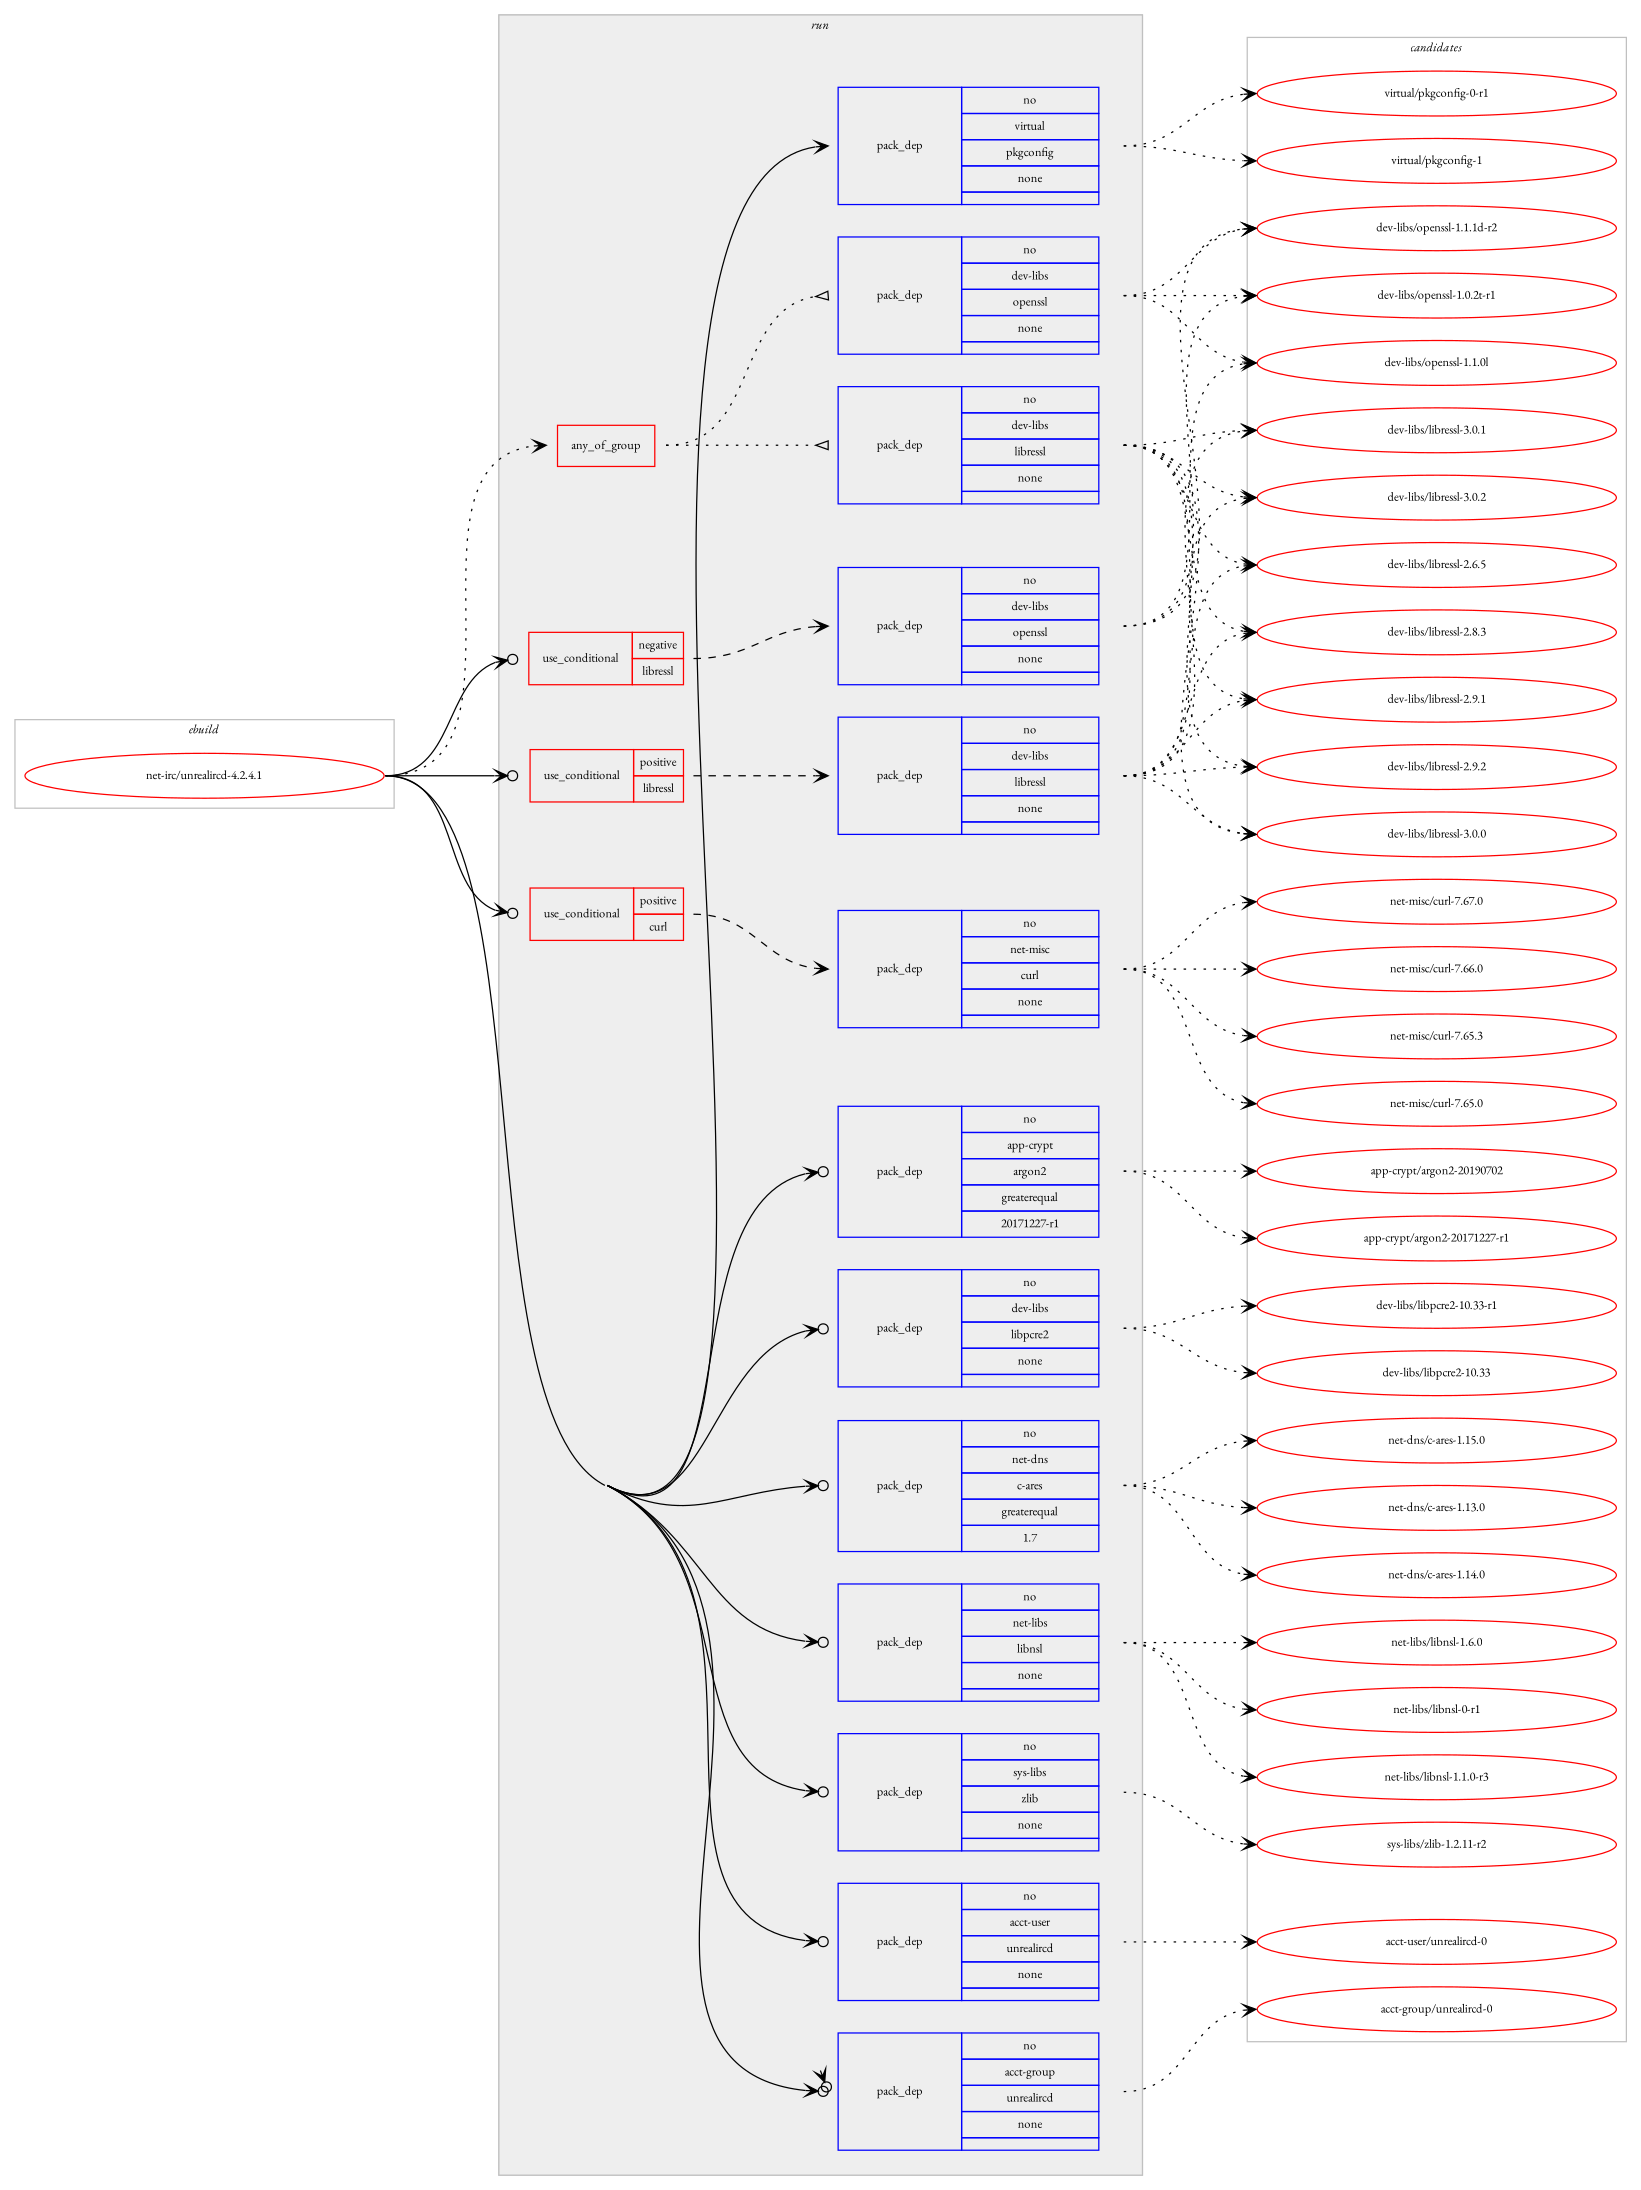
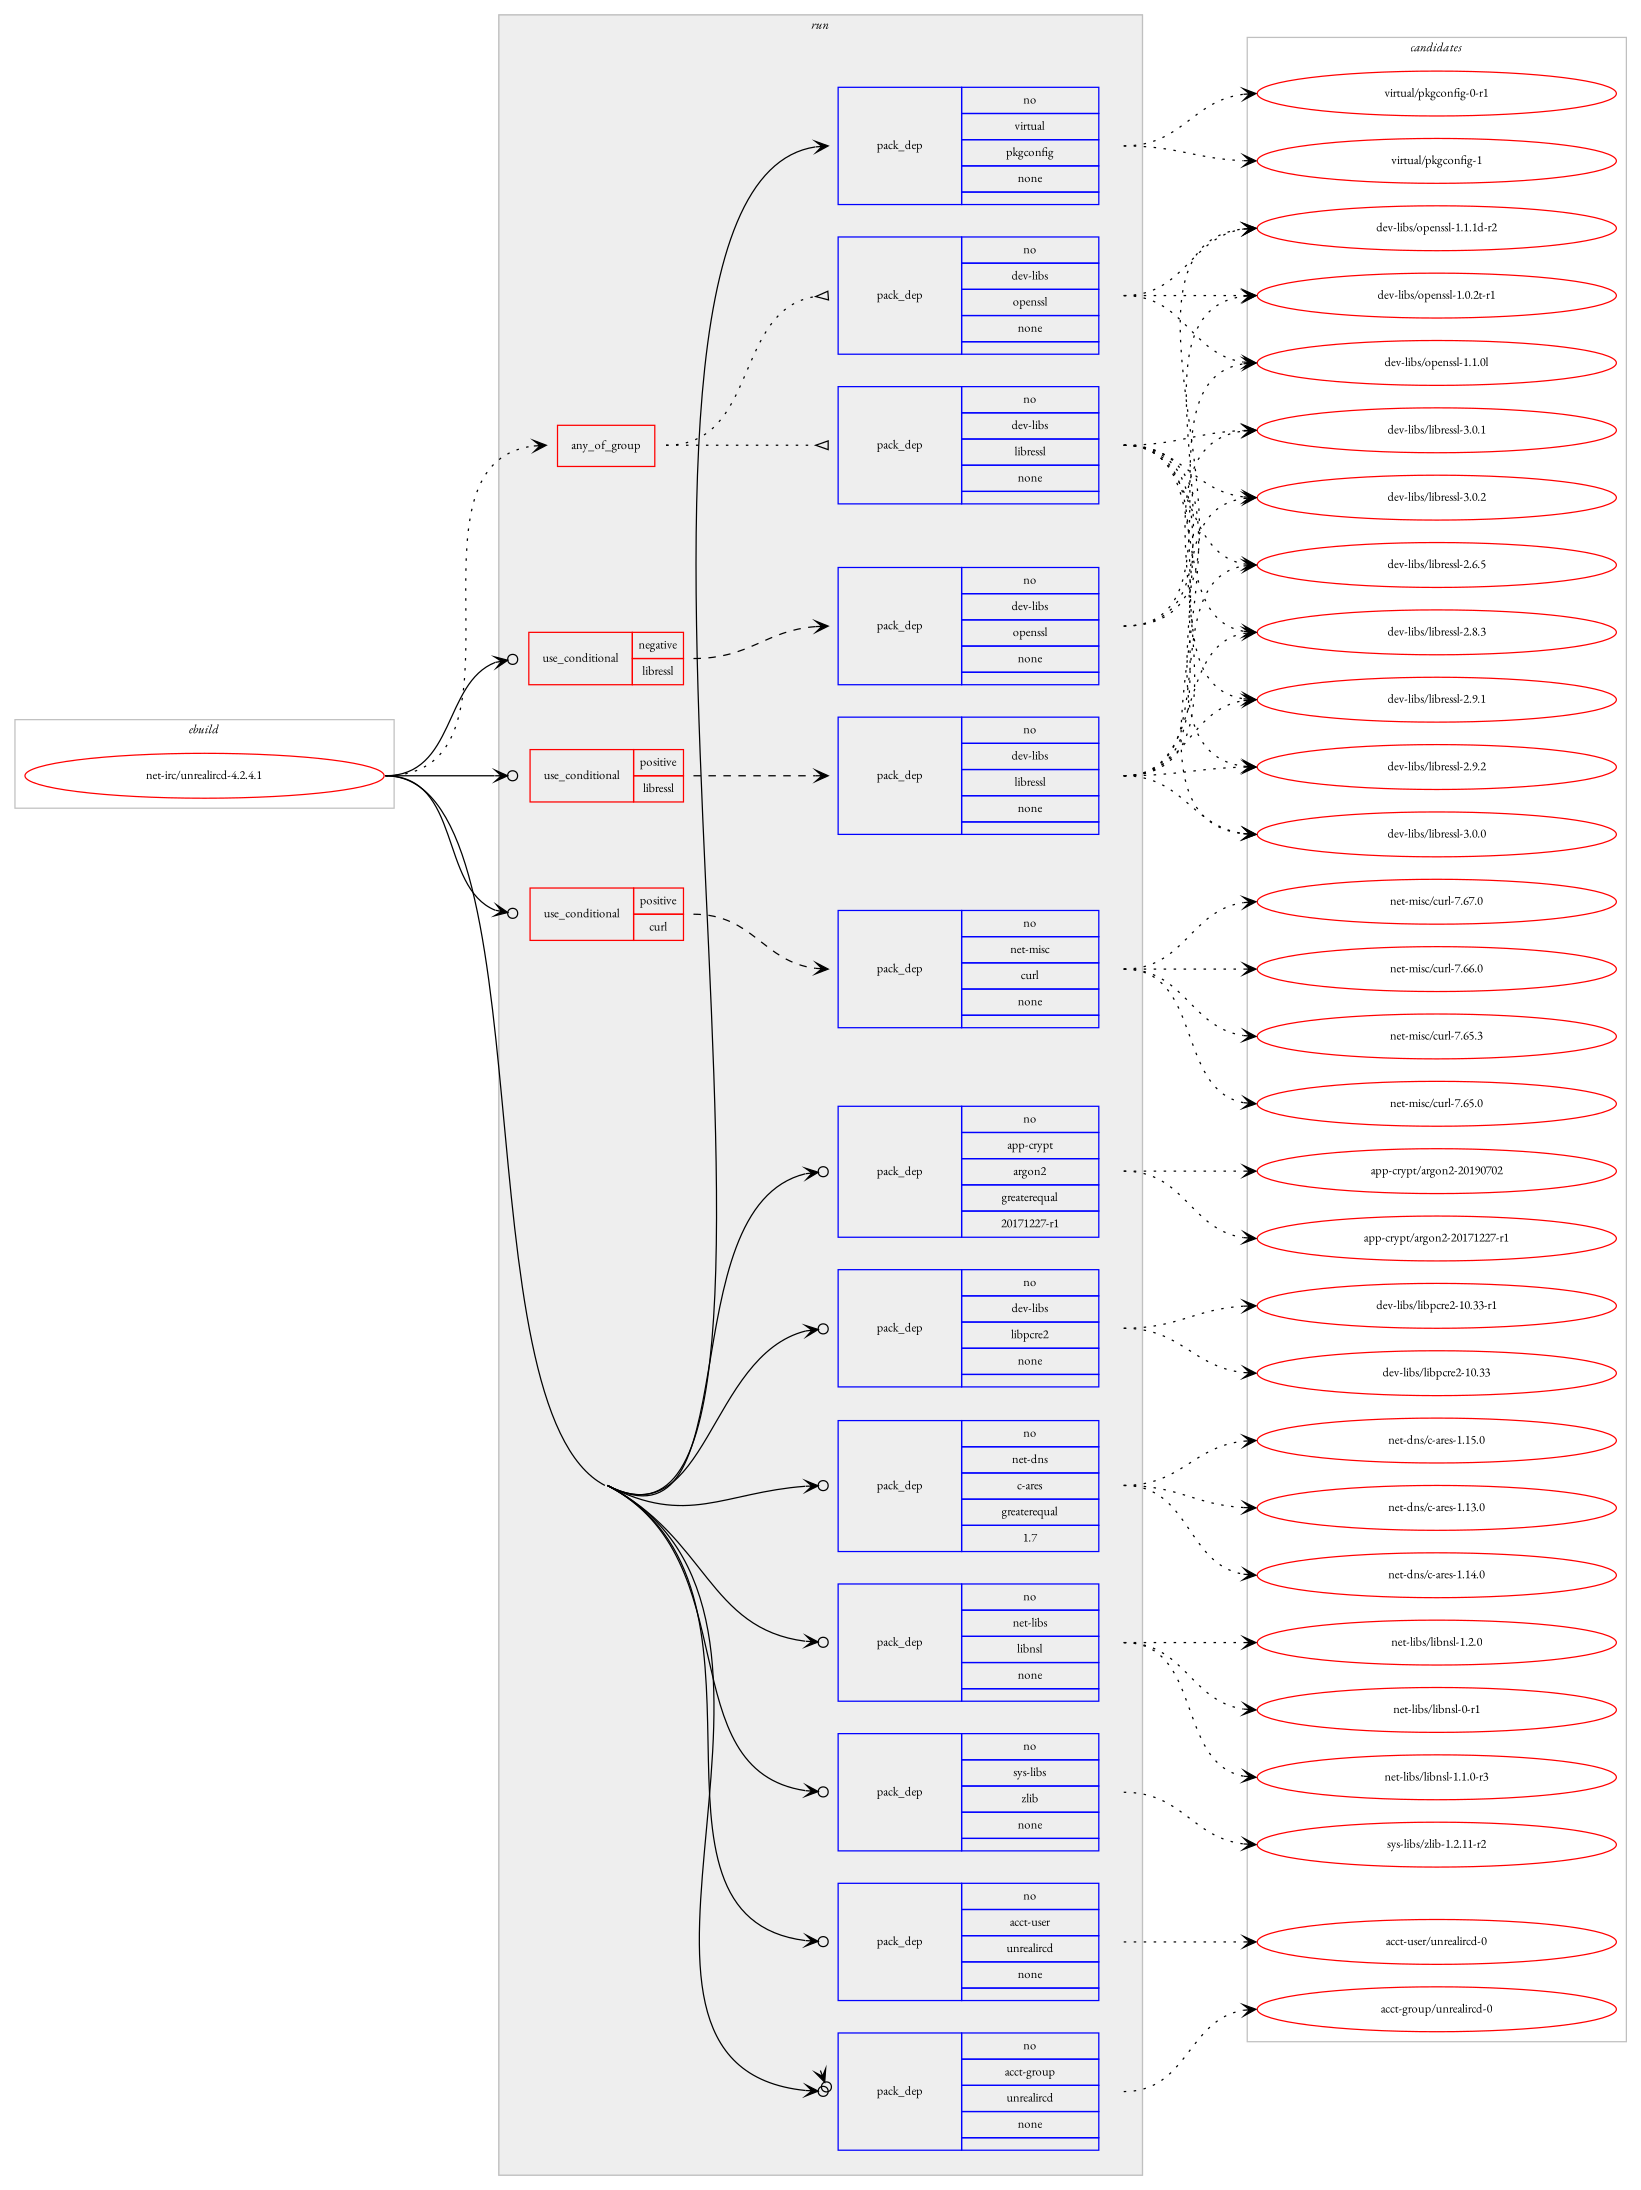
node "net-libs/libnsl-1.6.0": label "net-libs/libnsl-1.6.0" -> "net-libs/libnsl-1.2.0"
